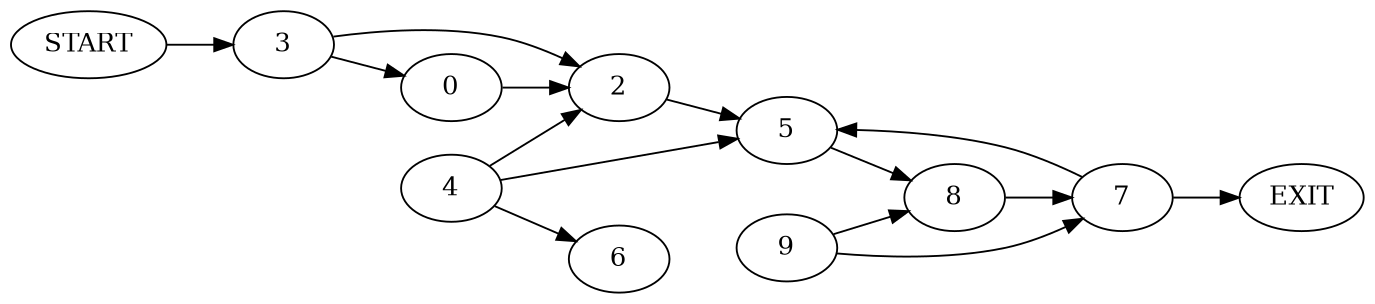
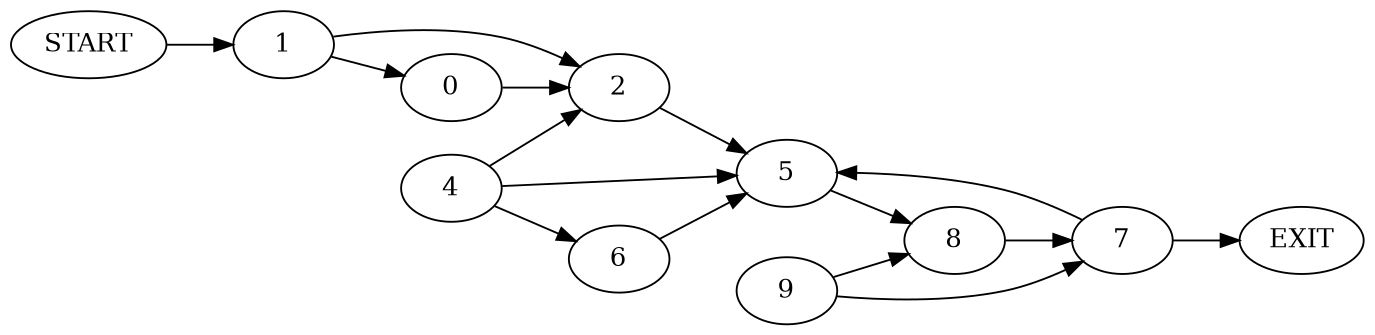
node "3": label "3" -> "1"
edge "6" -> "5": added
